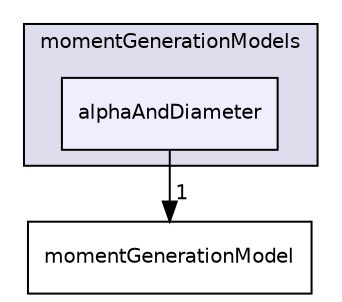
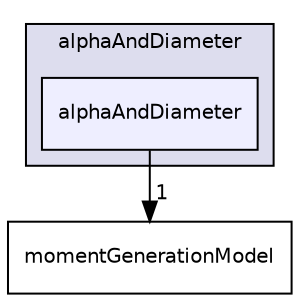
cluster "momentGenerationModels": label "momentGenerationModels" -> "alphaAndDiameter"
